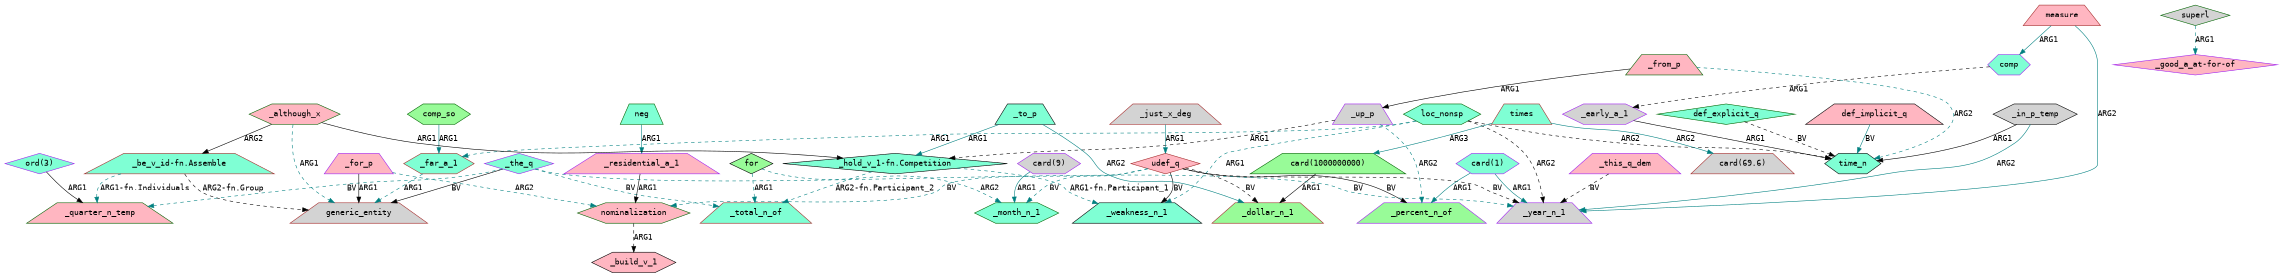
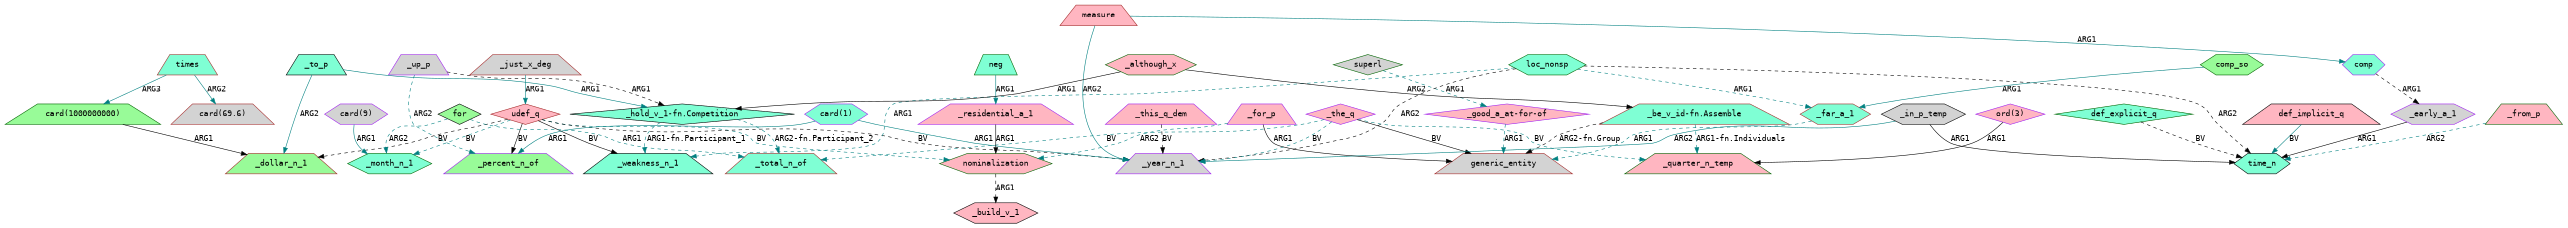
edge "_from_p" -> "_up_p": removed, label "ARG1"
node "ord(3)": fillcolor aquamarine -> lightpink
node "_the_q": fillcolor aquamarine -> lightpink
edge "_although_x" -> "generic_entity": now "_good_a_at-for-of" -> "generic_entity"
